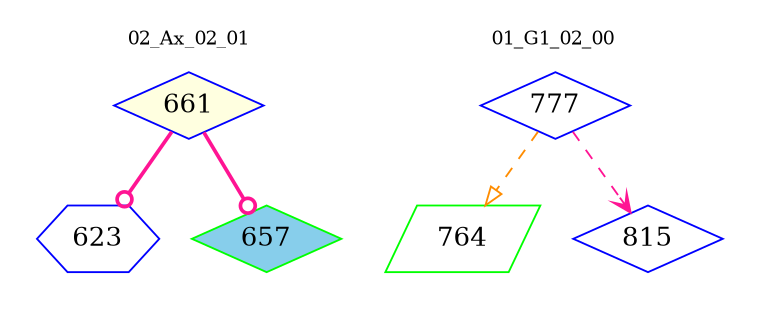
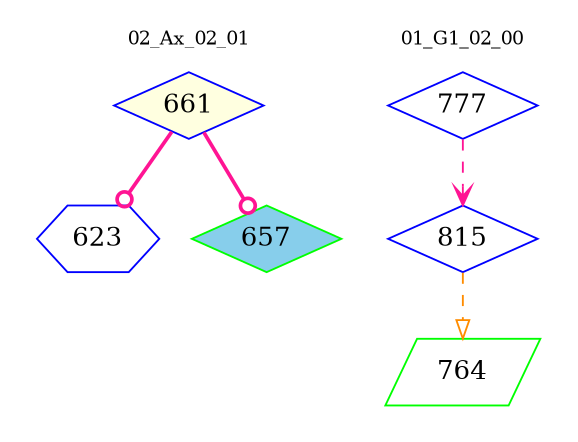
edge "777" -> "764": now "815" -> "764"
